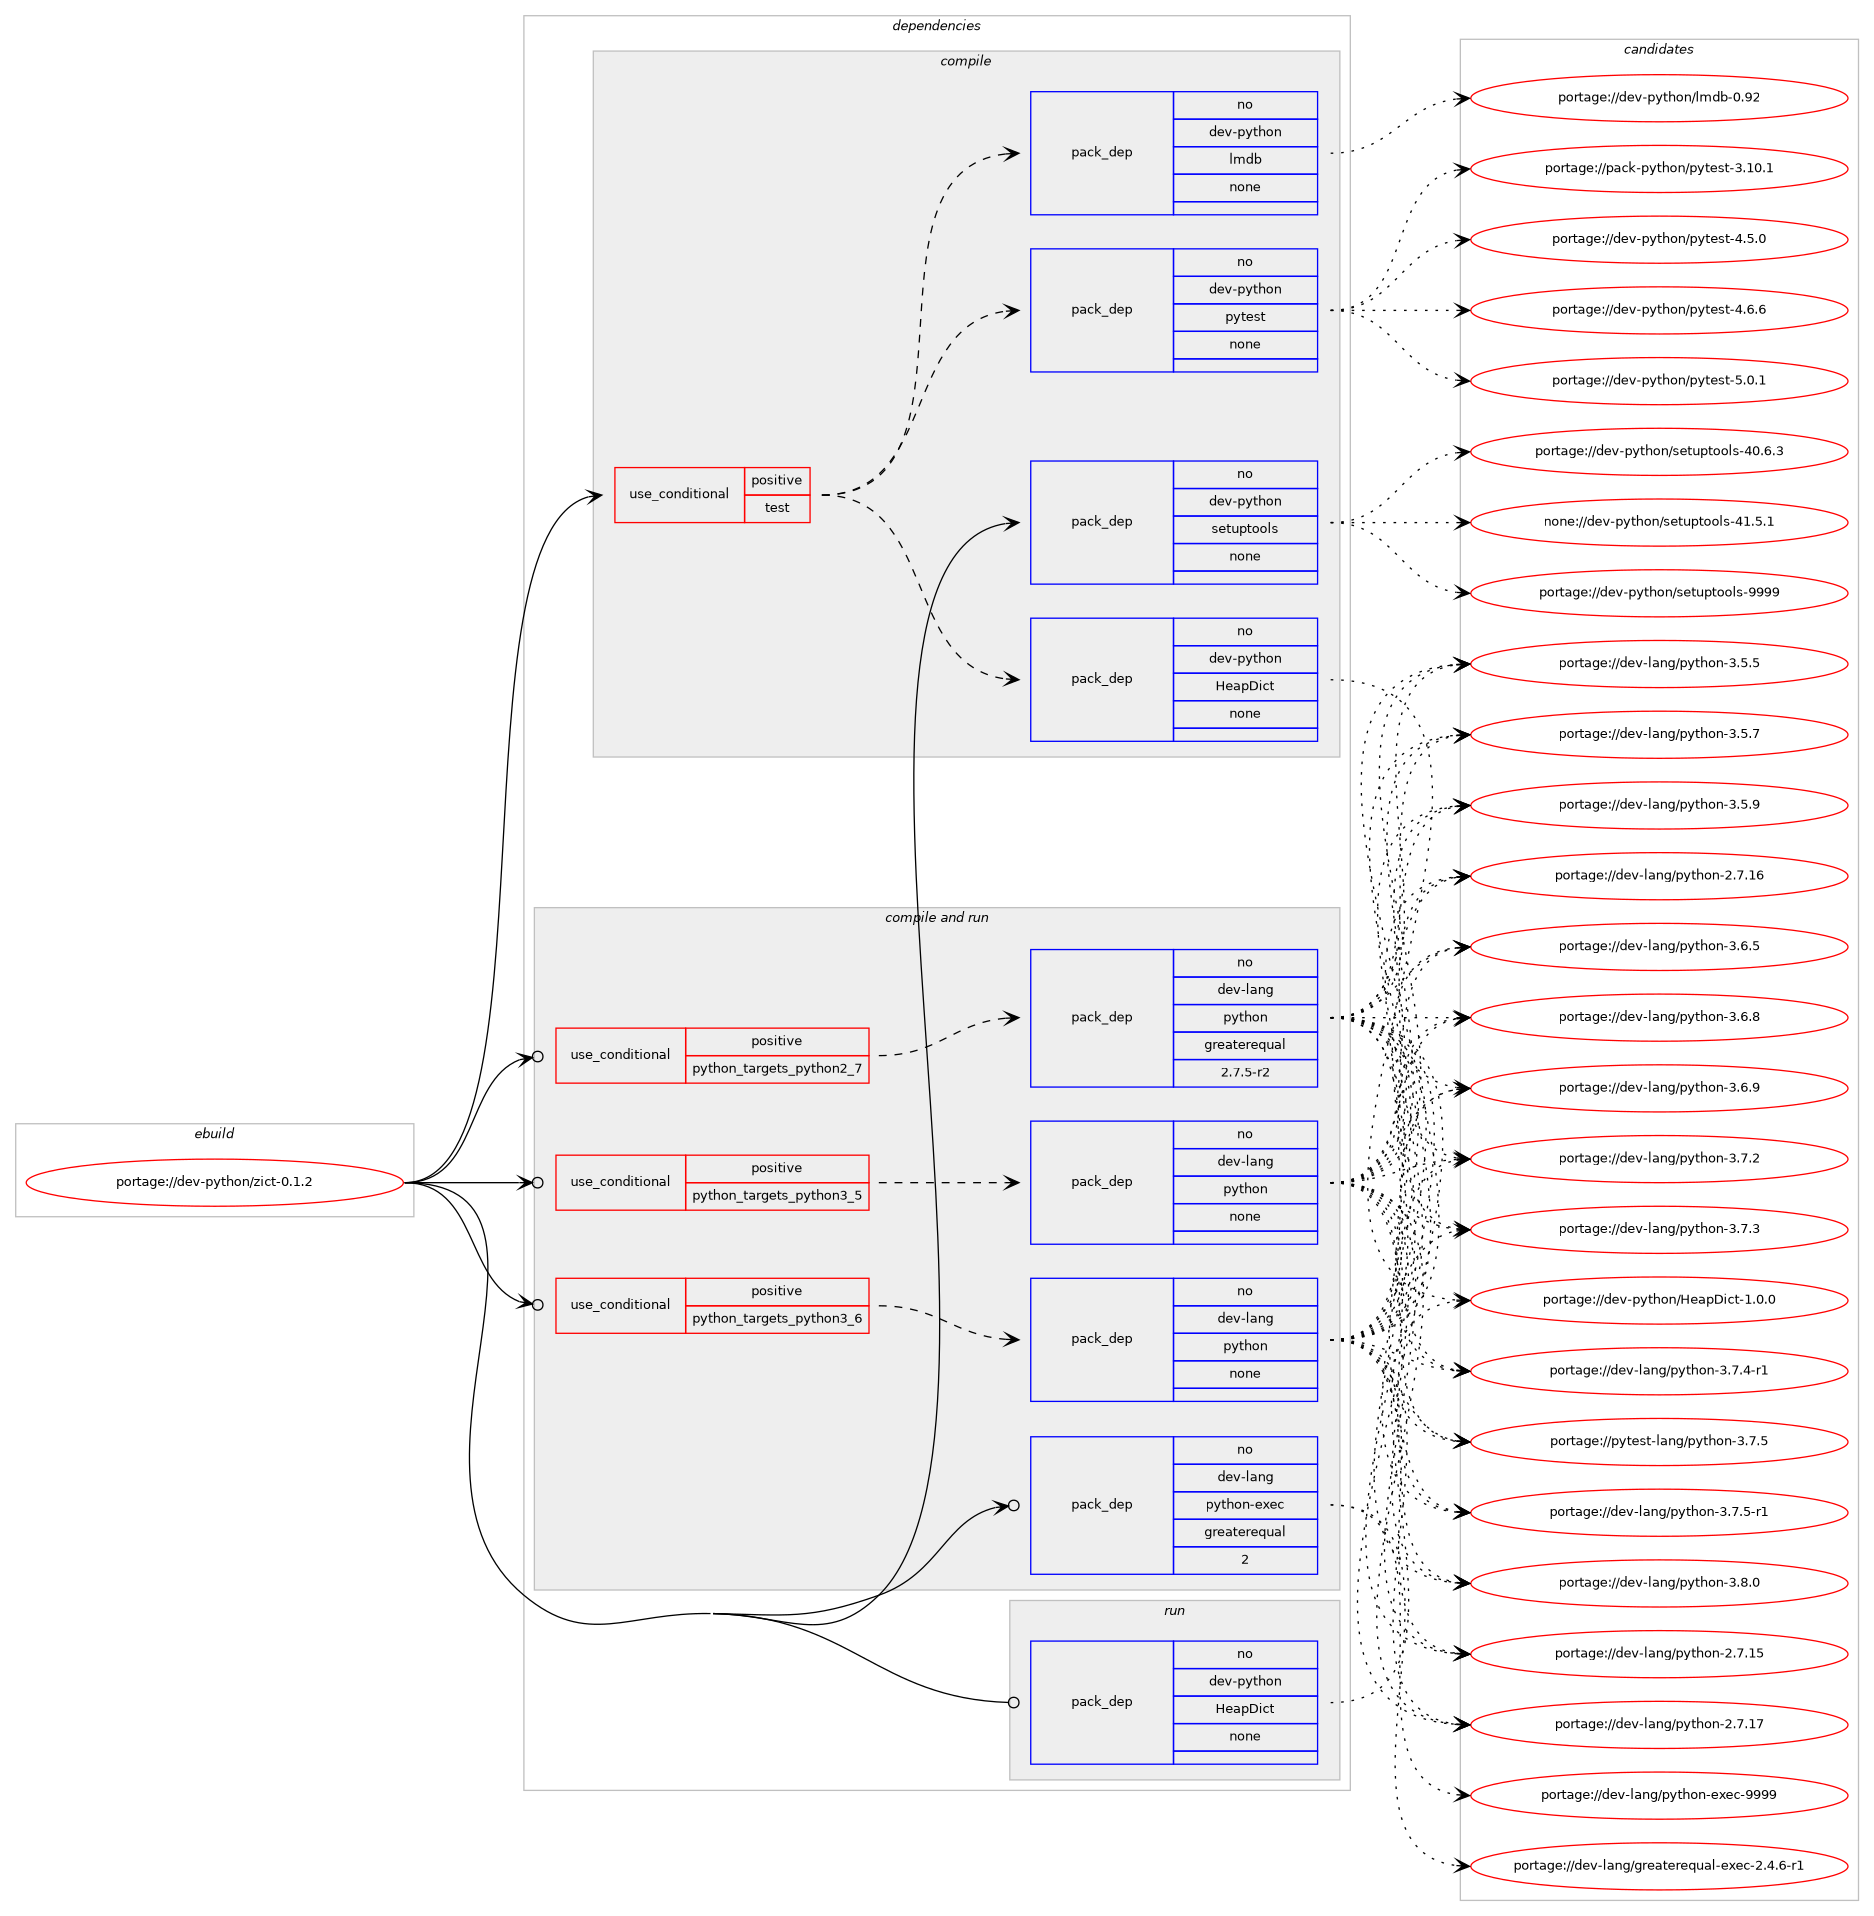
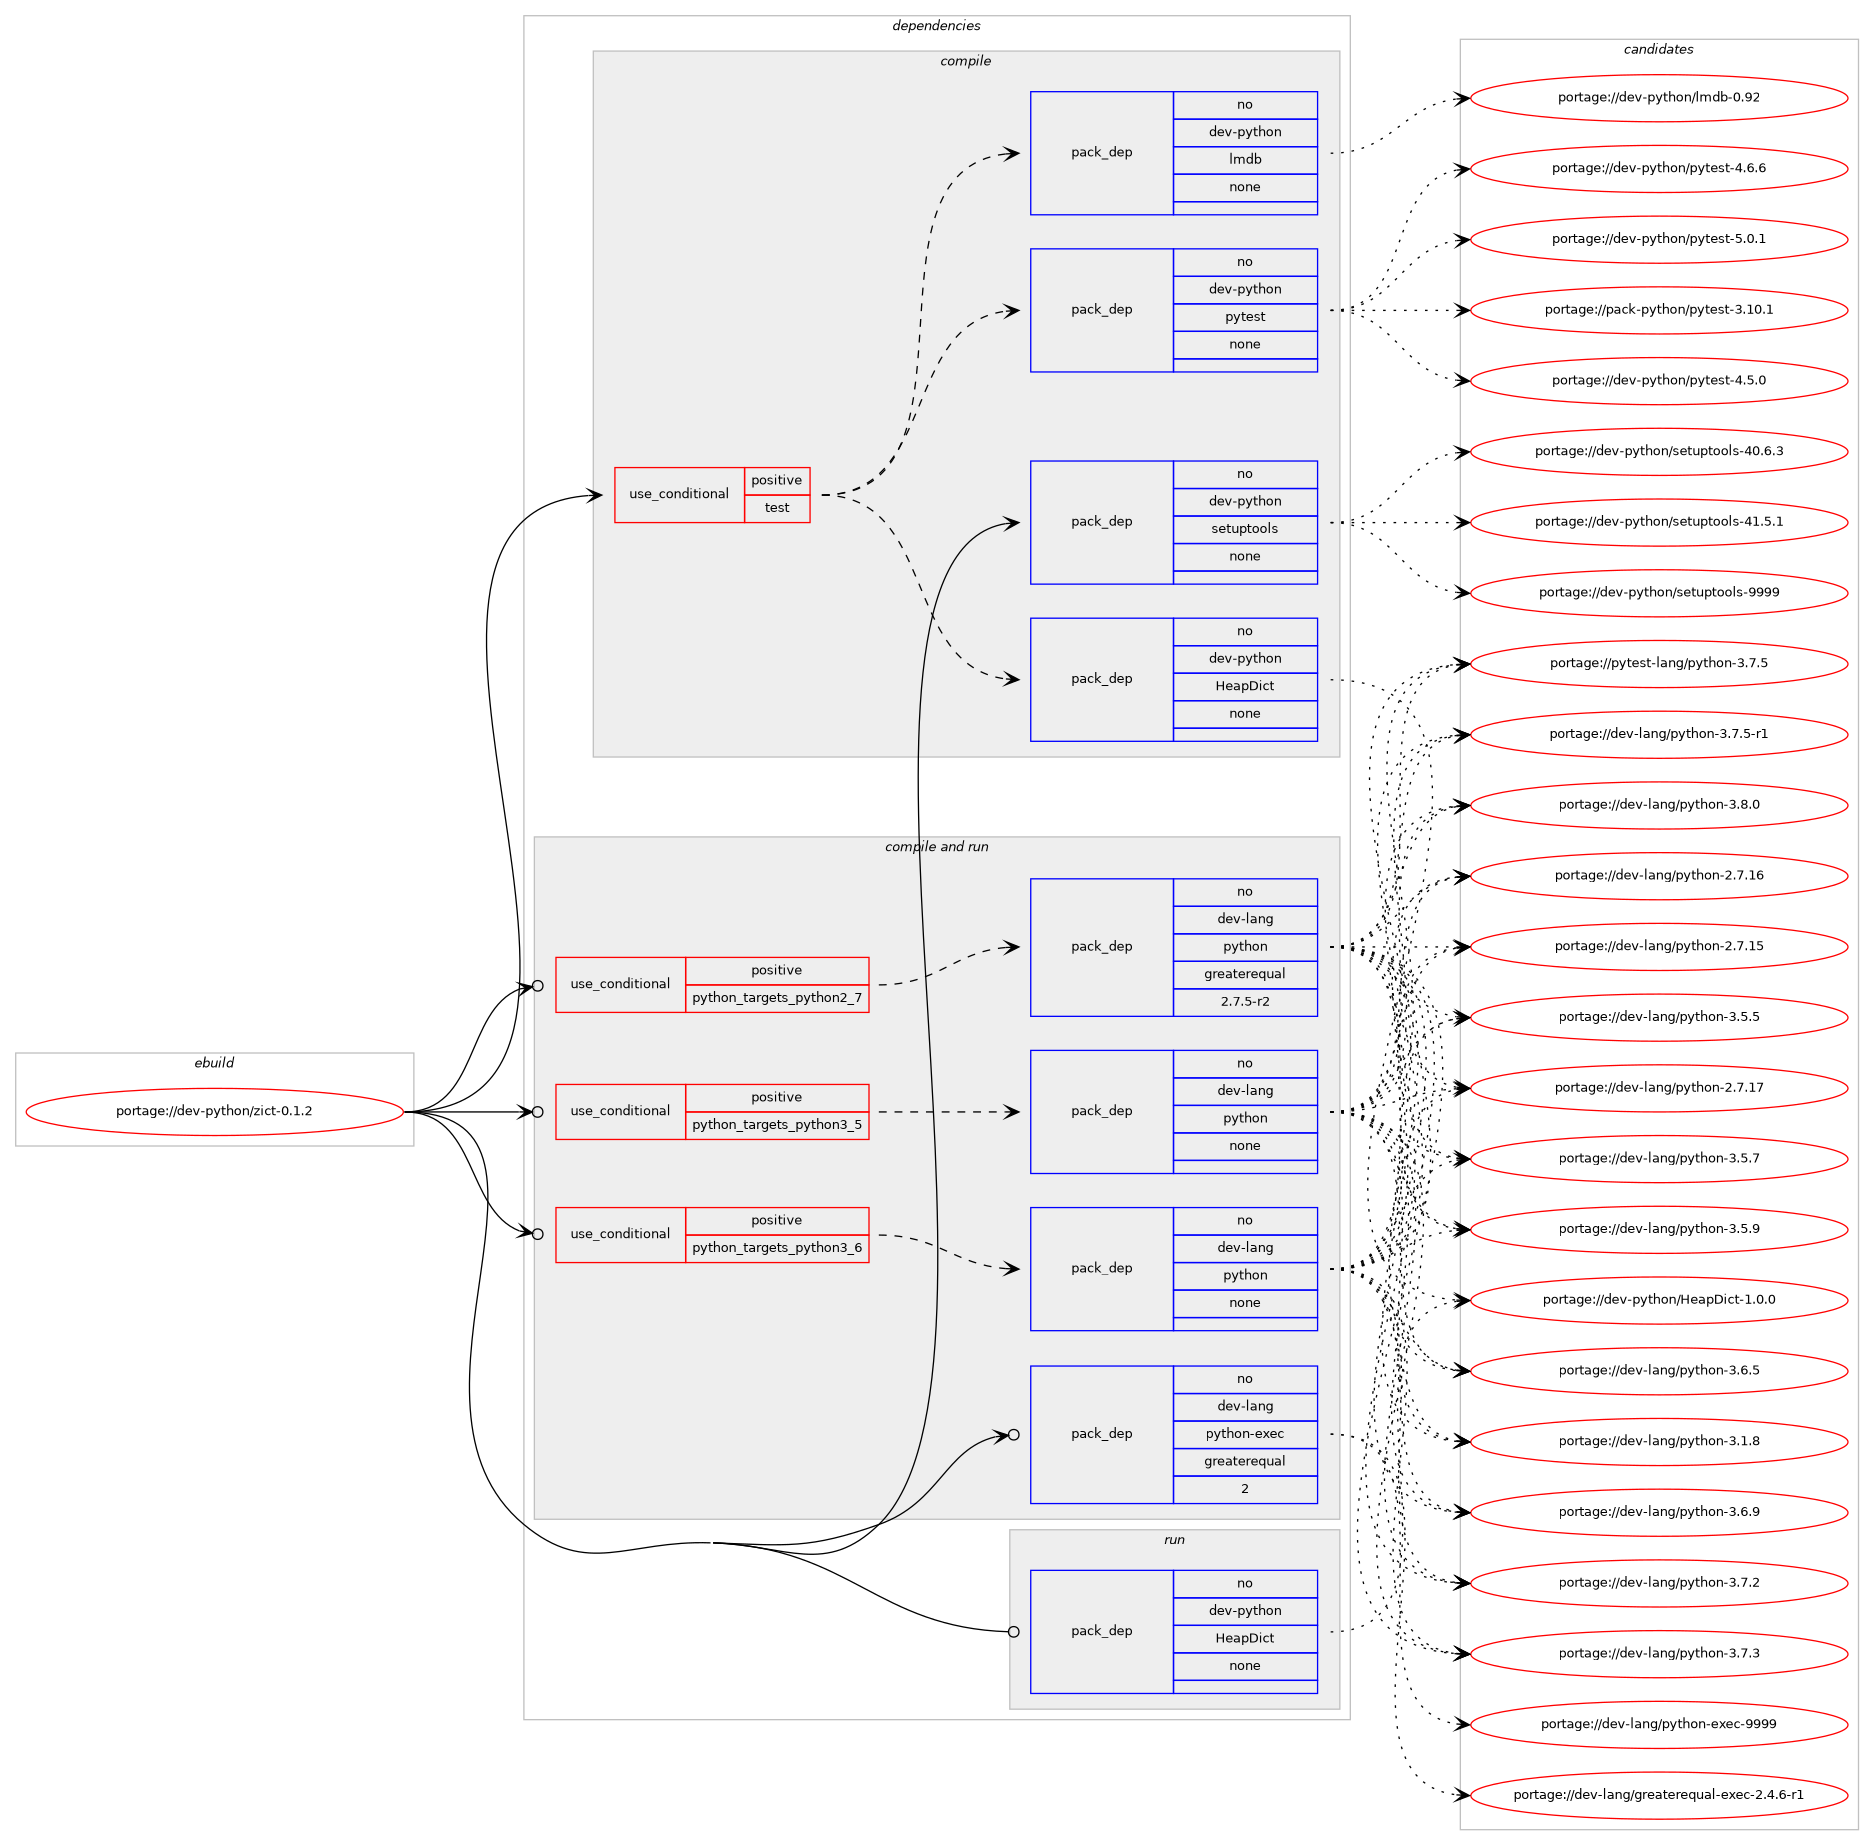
node "none://dev-python/setuptools-41.5.1": label "none://dev-python/setuptools-41.5.1" -> "portage://dev-python/setuptools-41.5.1"
node "portage://dev-lang/python-3.6.8": label "portage://dev-lang/python-3.6.8" -> "portage://dev-lang/python-3.1.8"
node "portage://dev-lang/python-3.7.4-r1": removed
